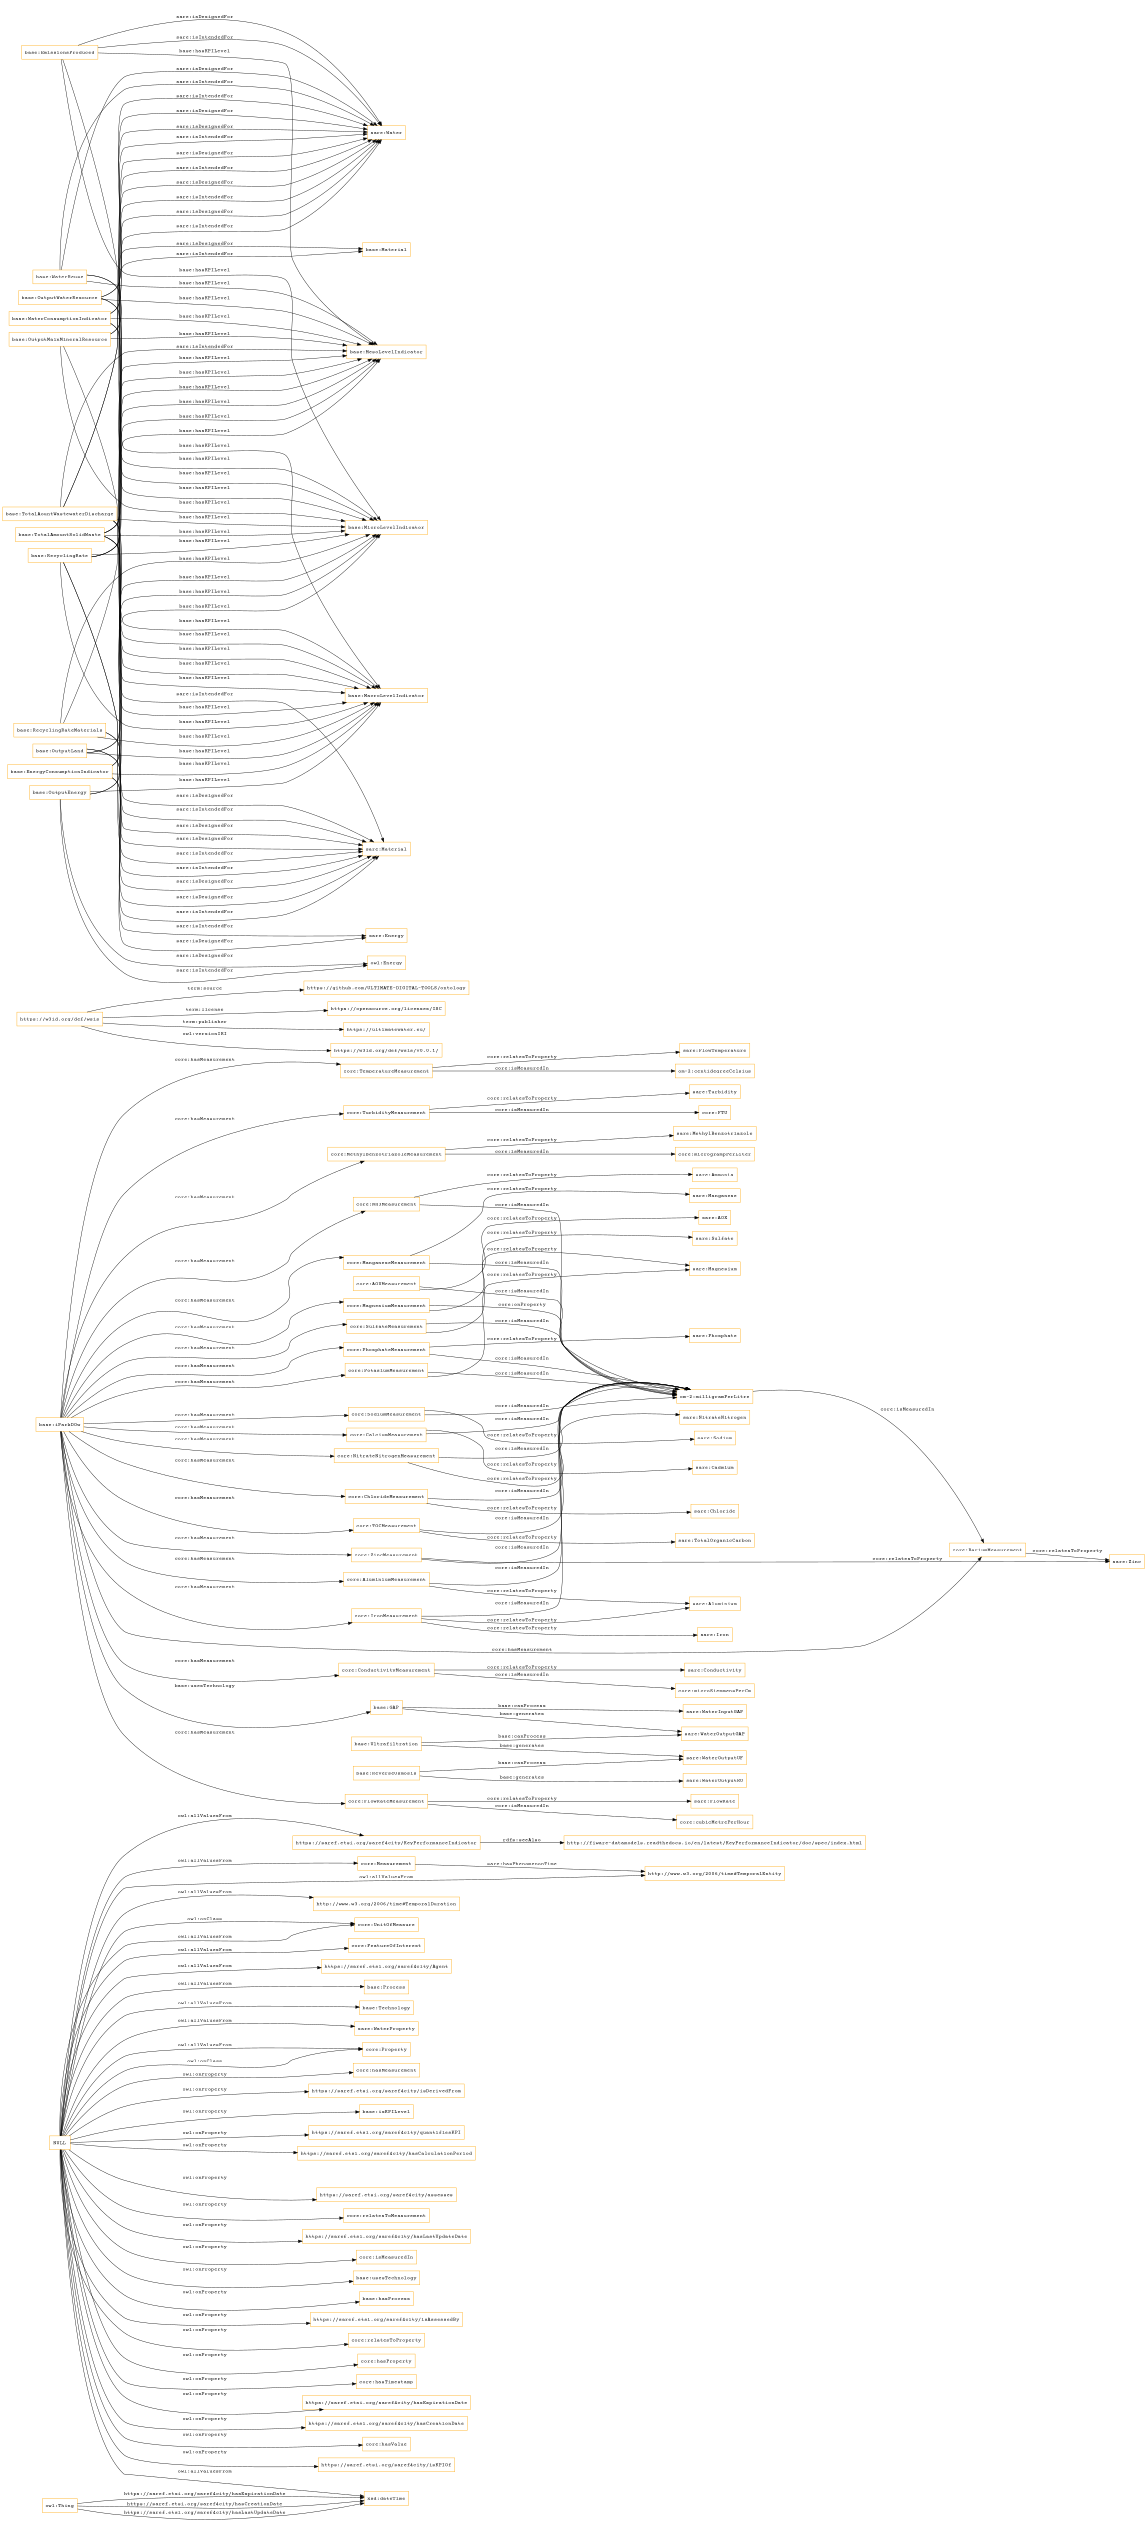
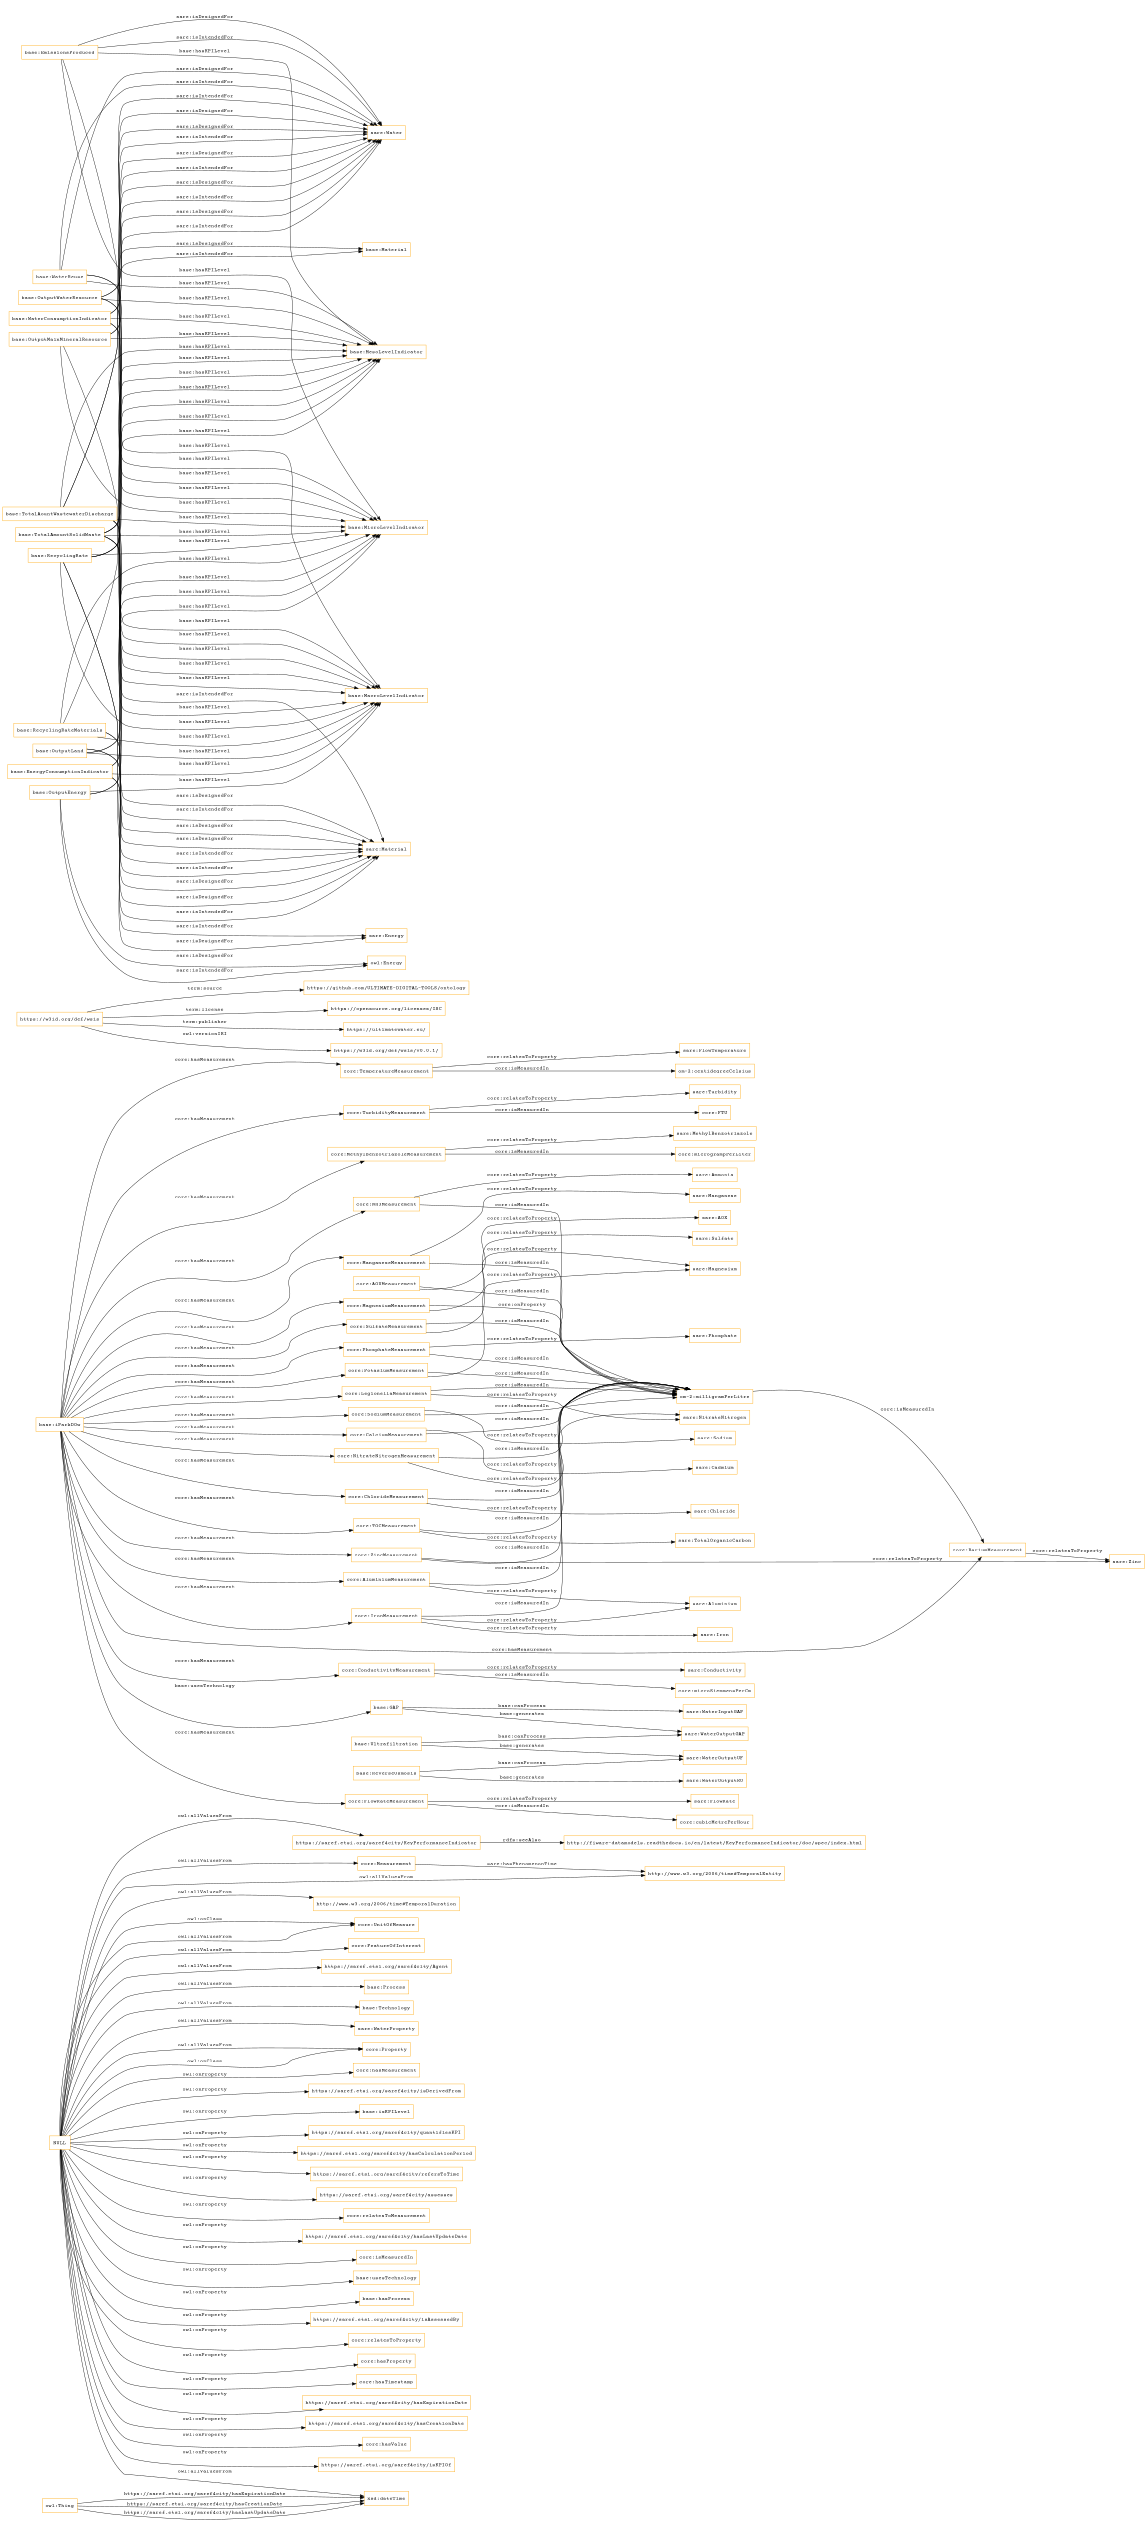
edge "base:TotalAountWastewaterDischarge" -> "base:MesoLevelIndicator": label "sare:isIntendedFor" -> "base:hasKPILevel"
node "core:LegionellaMeasurement": added
node "https://saref.etsi.org/saref4city/refersToTime": added
